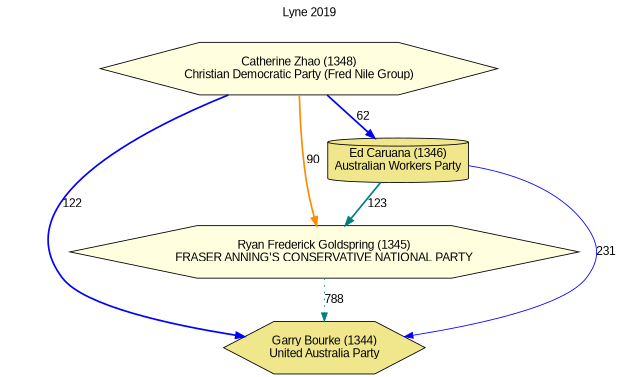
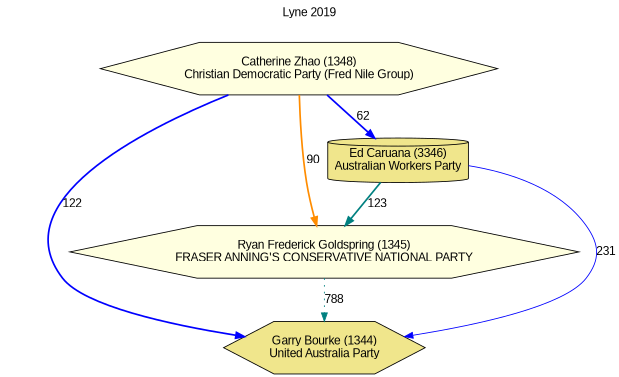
node "Ed Caruana (1346) Australian Workers Party": label "Ed Caruana (1346) Australian Workers Party" -> "Ed Caruana (3346) Australian Workers Party"
